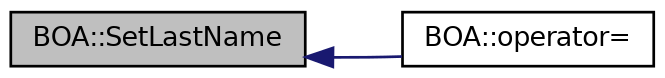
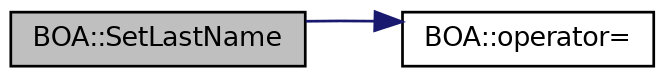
edge "BOA::operator=" -> "BOA::SetLastName": reversed
